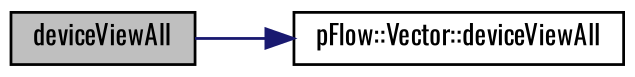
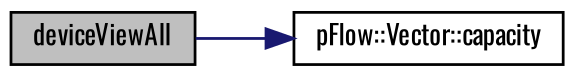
node "pFlow::Vector::deviceViewAll": label "pFlow::Vector::deviceViewAll" -> "pFlow::Vector::capacity"
